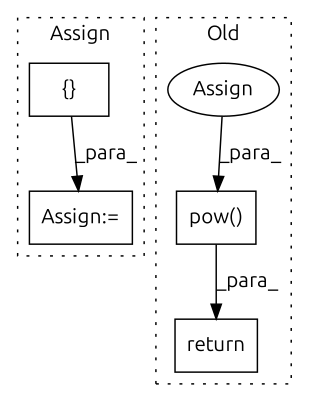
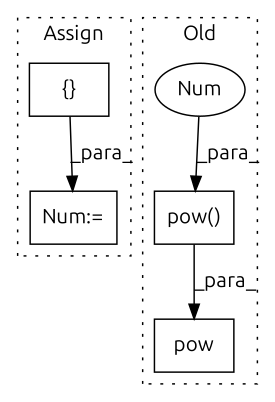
node "Assign": label "Assign" -> "Num"
node "Assign:=": label "Assign:=" -> "Num:="
node "return": label "return" -> "pow"
